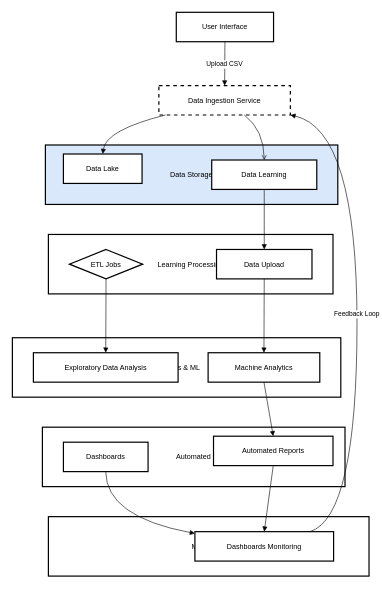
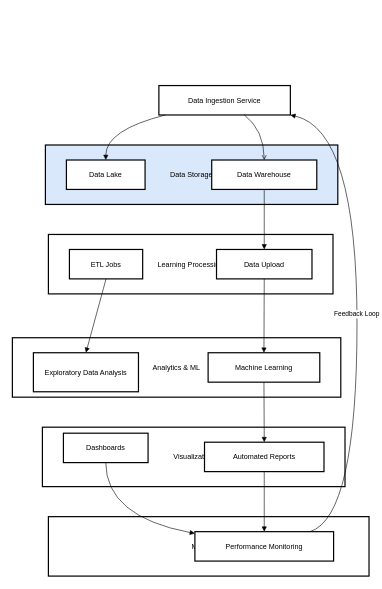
node "User Interface": removed
edge "User Interface" -> "Data Ingestion Service": removed, label "Upload CSV"
node "Data Ingestion Service": style dashed -> solid
node "Data Lake": moved (103, 169) -> (106, 175)
node "Data Learning": label "Data Learning" -> "Data Warehouse"
node "ETL Jobs": shape diamond -> rectangle
node "Exploratory Data Analysis": size 145x29 -> 105x39
node "Machine Analytics": label "Machine Analytics" -> "Machine Learning"
node "Automated Reports": moved (273, 451) -> (264, 457)
node "Dashboards": moved (106, 457) -> (106, 448)
node "Automated": label "Automated" -> "Visualization"
node "Dashboards Monitoring": label "Dashboards Monitoring" -> "Performance Monitoring"
